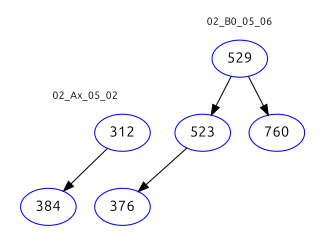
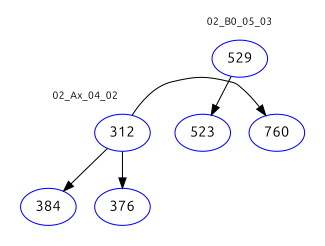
cluster "02_B0_05_06": label "02_B0_05_06" -> "02_B0_05_03"
edge "529" -> "760": now "312" -> "760"
cluster "02_Ax_05_02": label "02_Ax_05_02" -> "02_Ax_04_02"
edge "523" -> "376": now "312" -> "376"
